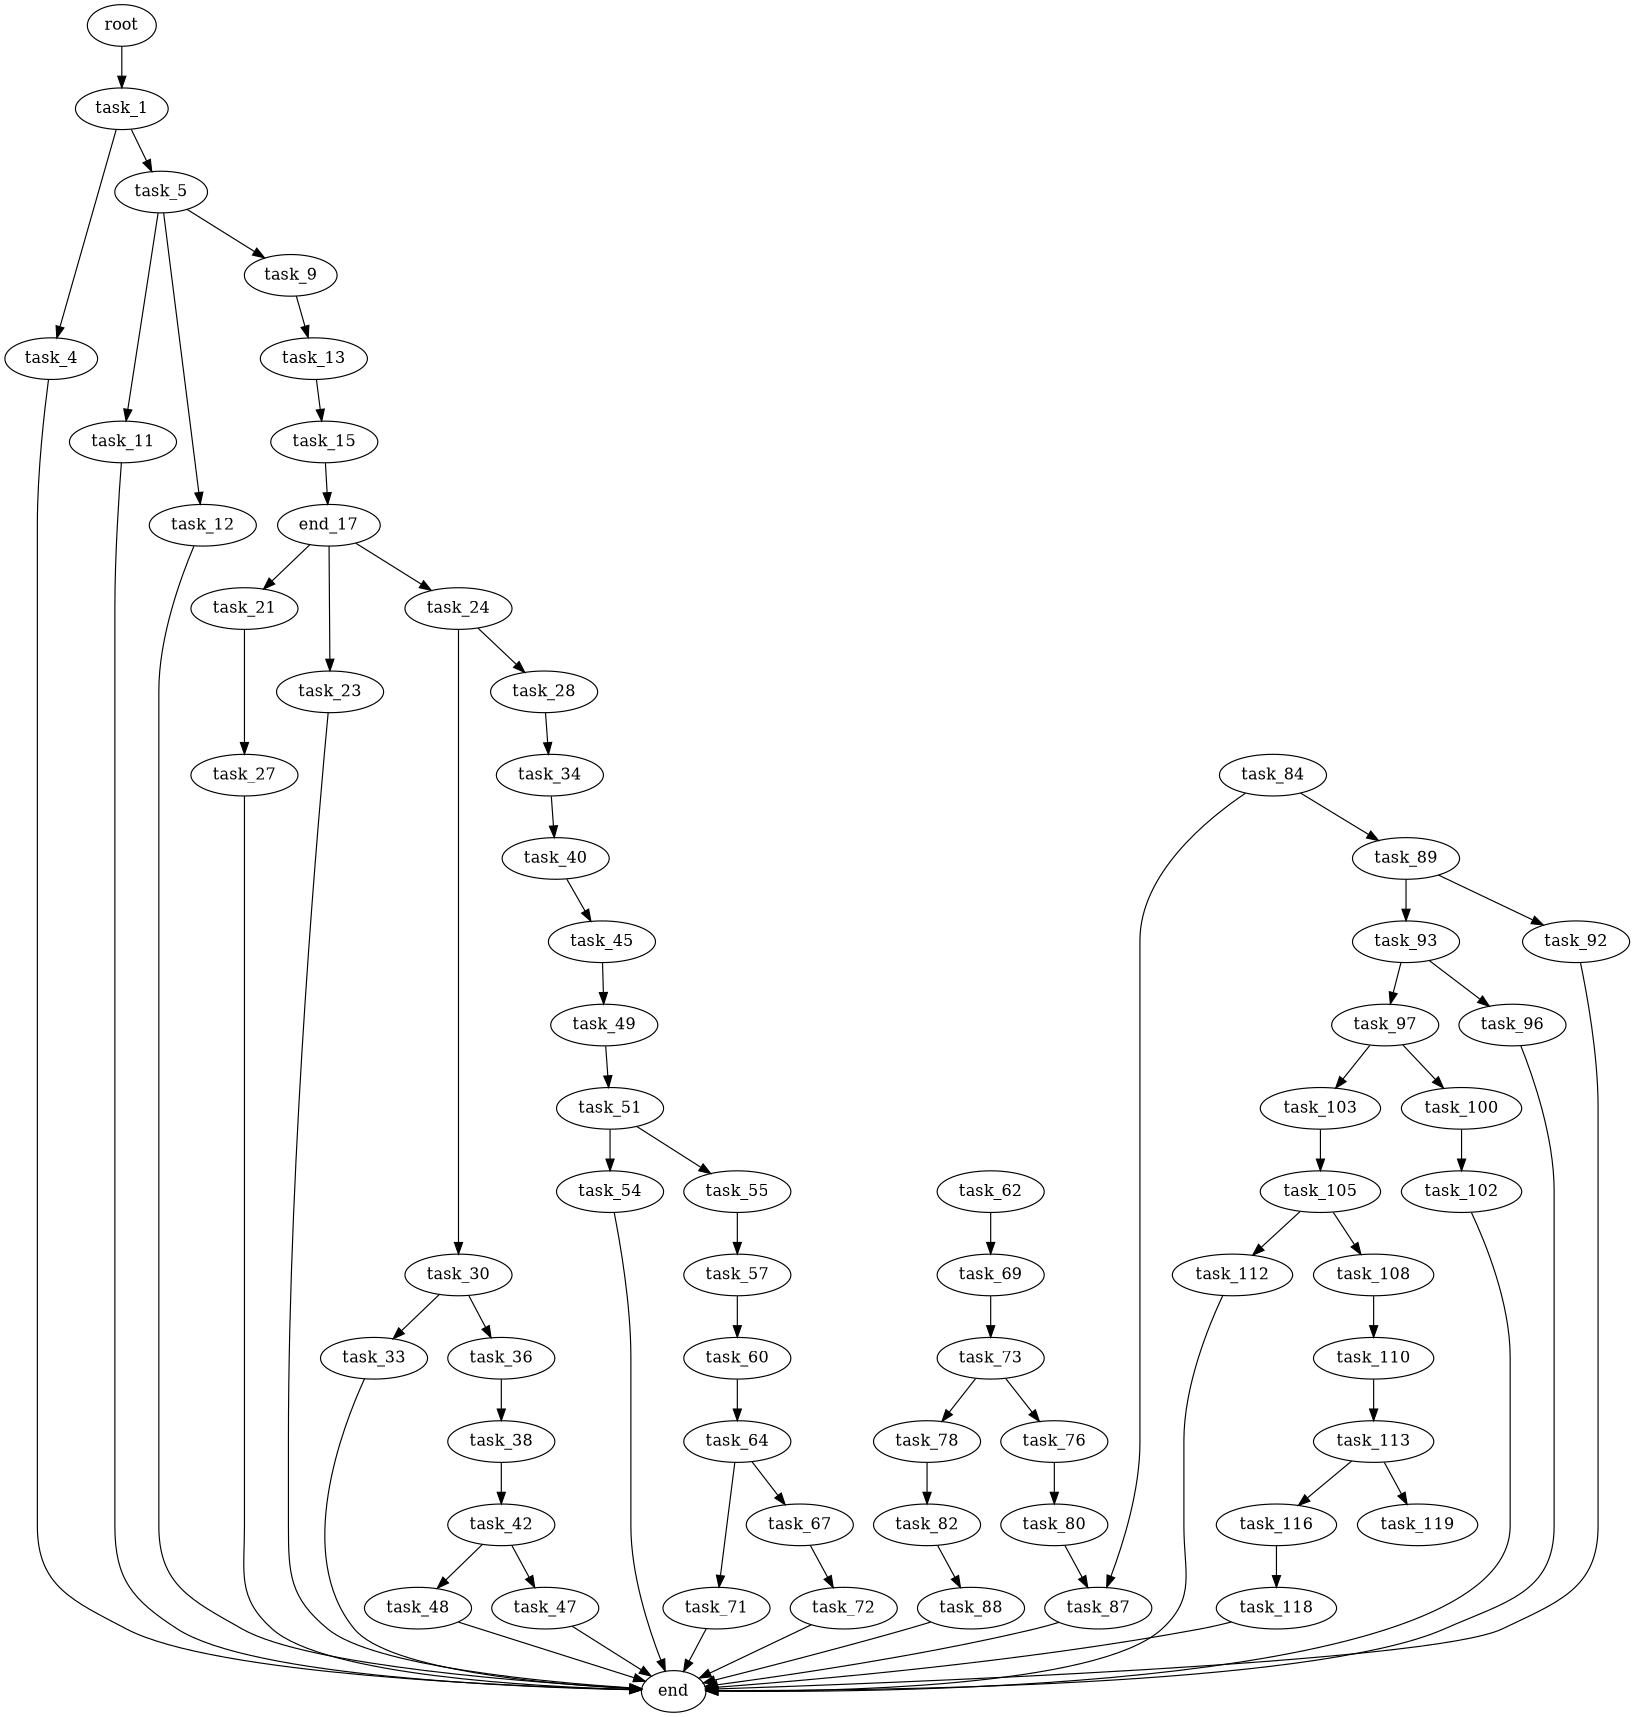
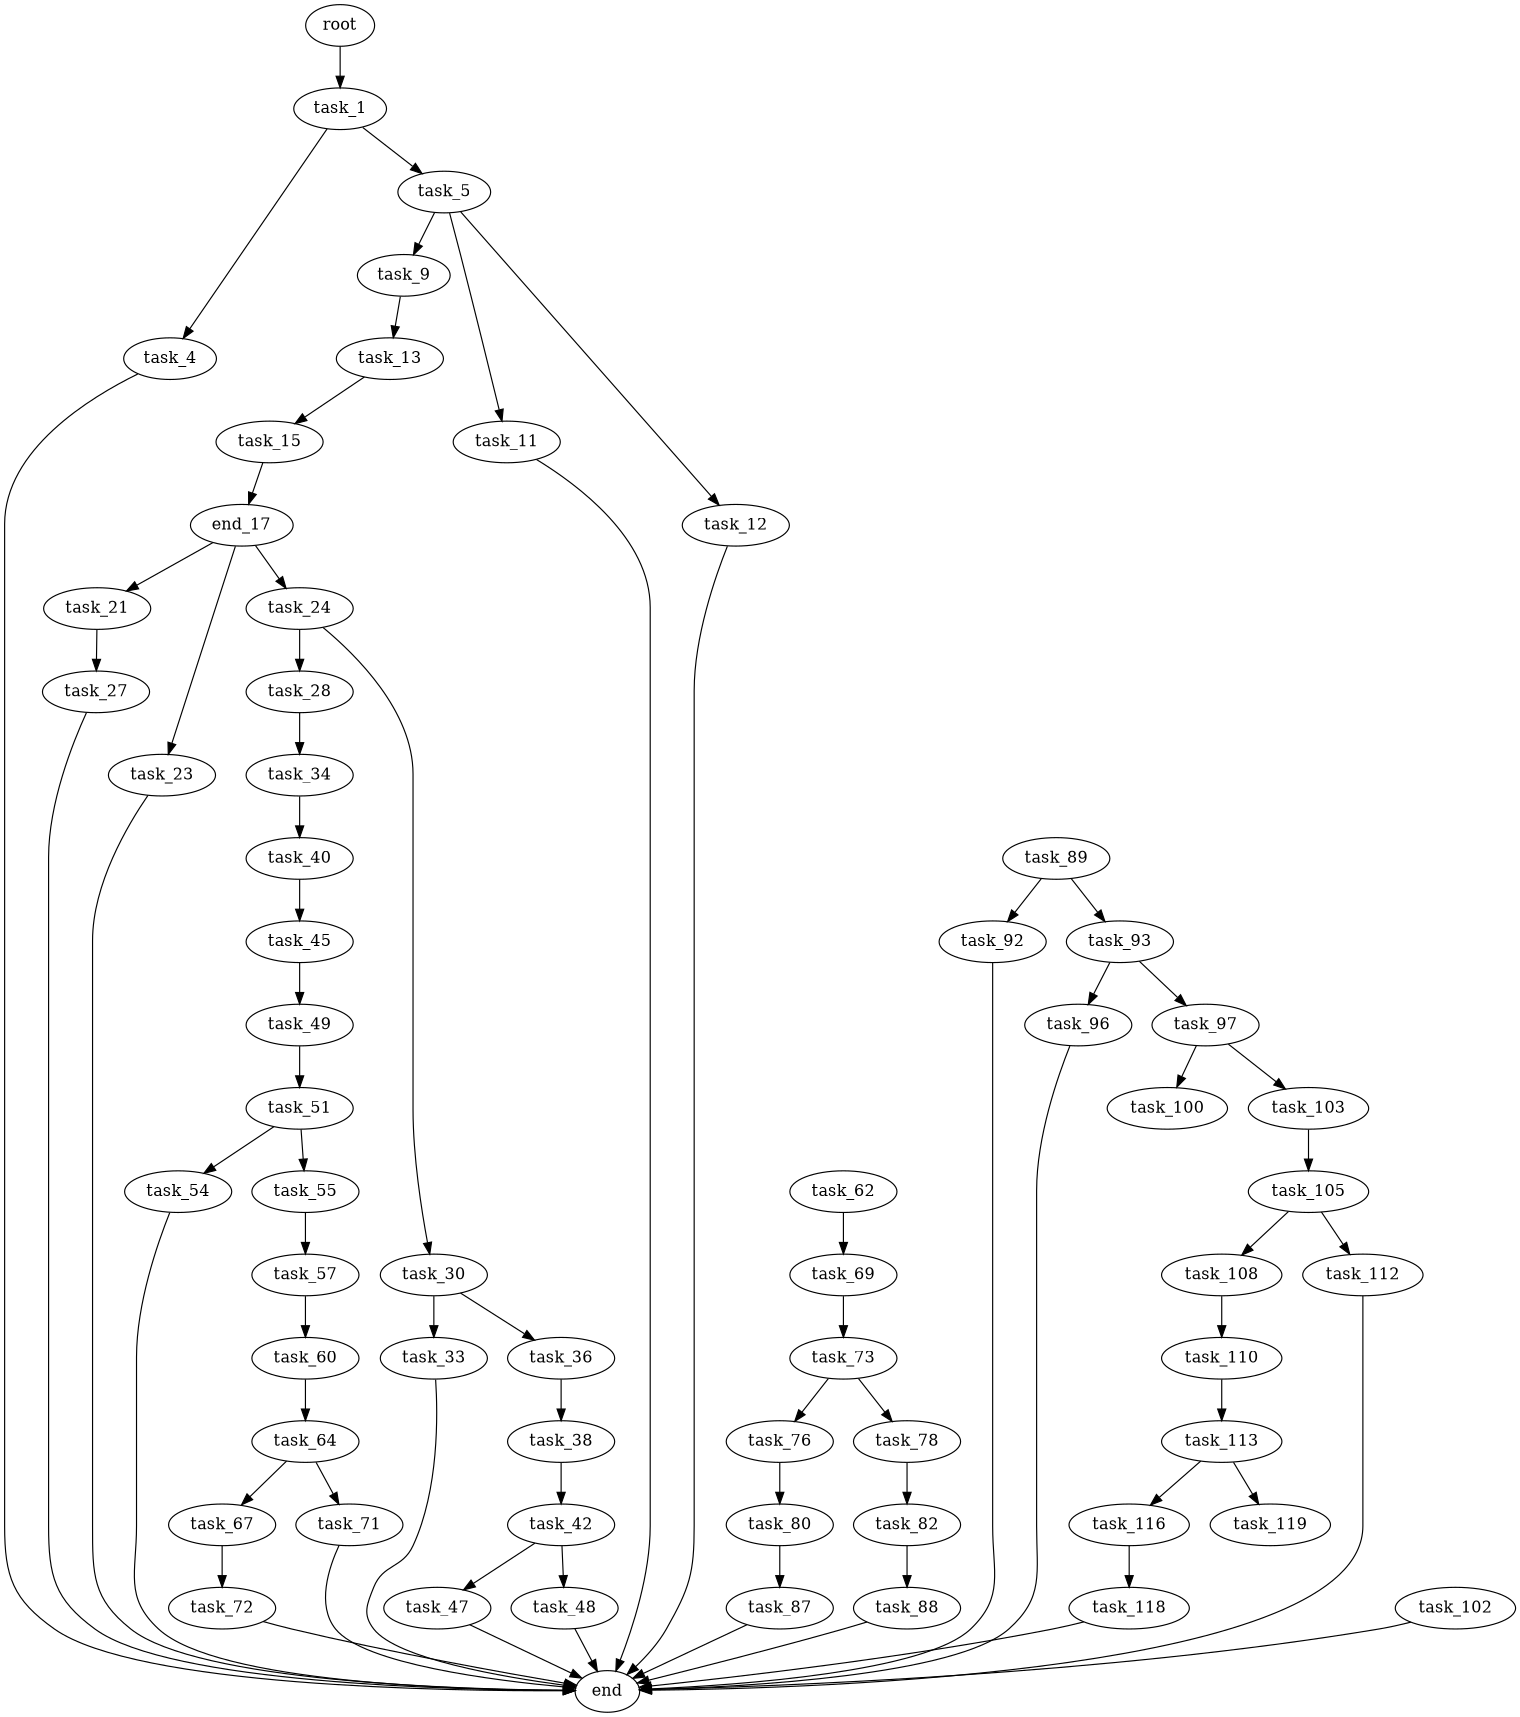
node "task_84": removed
edge "task_100" -> "task_102": removed
